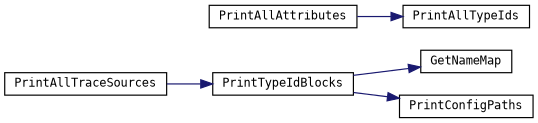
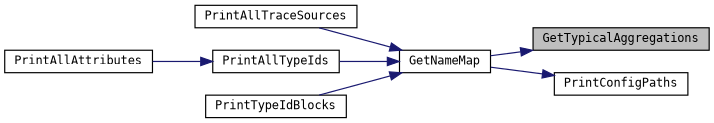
node "GetTypicalAggregations": added
edge "PrintAllTypeIds" -> "GetNameMap": added
edge "PrintAllTraceSources" -> "PrintTypeIdBlocks": now "PrintAllTraceSources" -> "GetNameMap"
edge "PrintTypeIdBlocks" -> "PrintConfigPaths": now "GetNameMap" -> "PrintConfigPaths"
